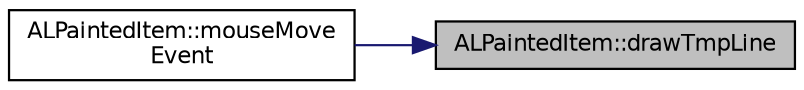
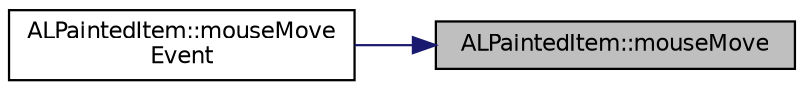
node "ALPaintedItem::drawTmpLine": label "ALPaintedItem::drawTmpLine" -> "ALPaintedItem::mouseMove"
